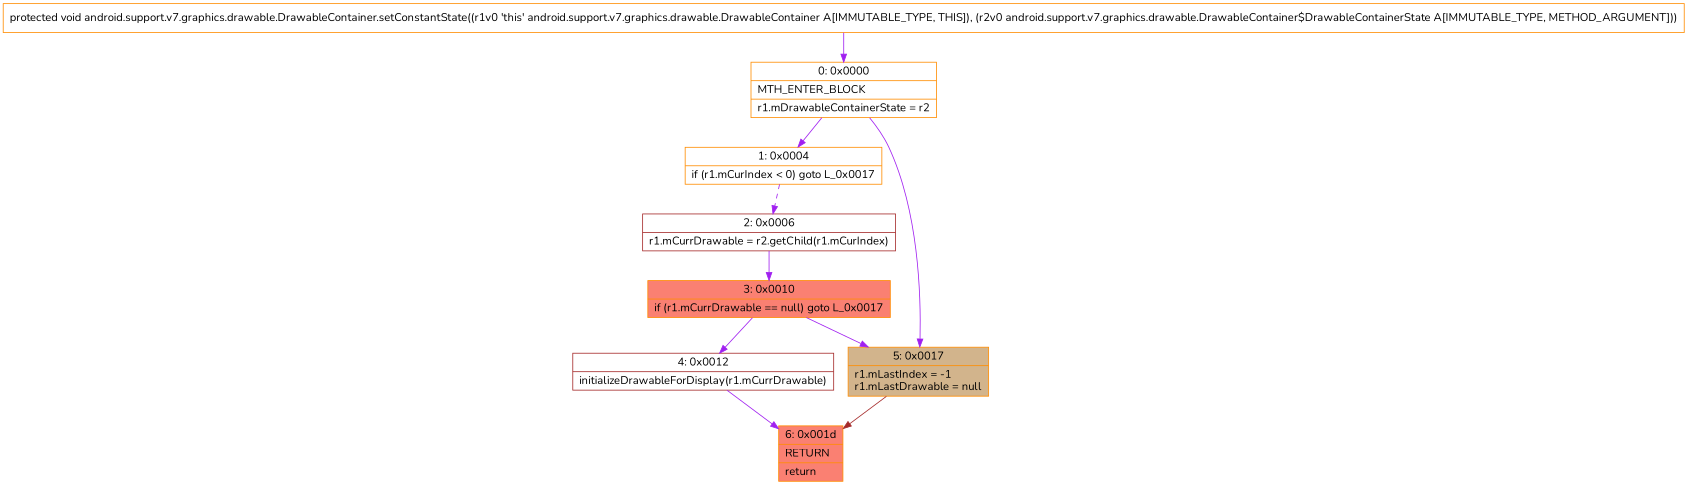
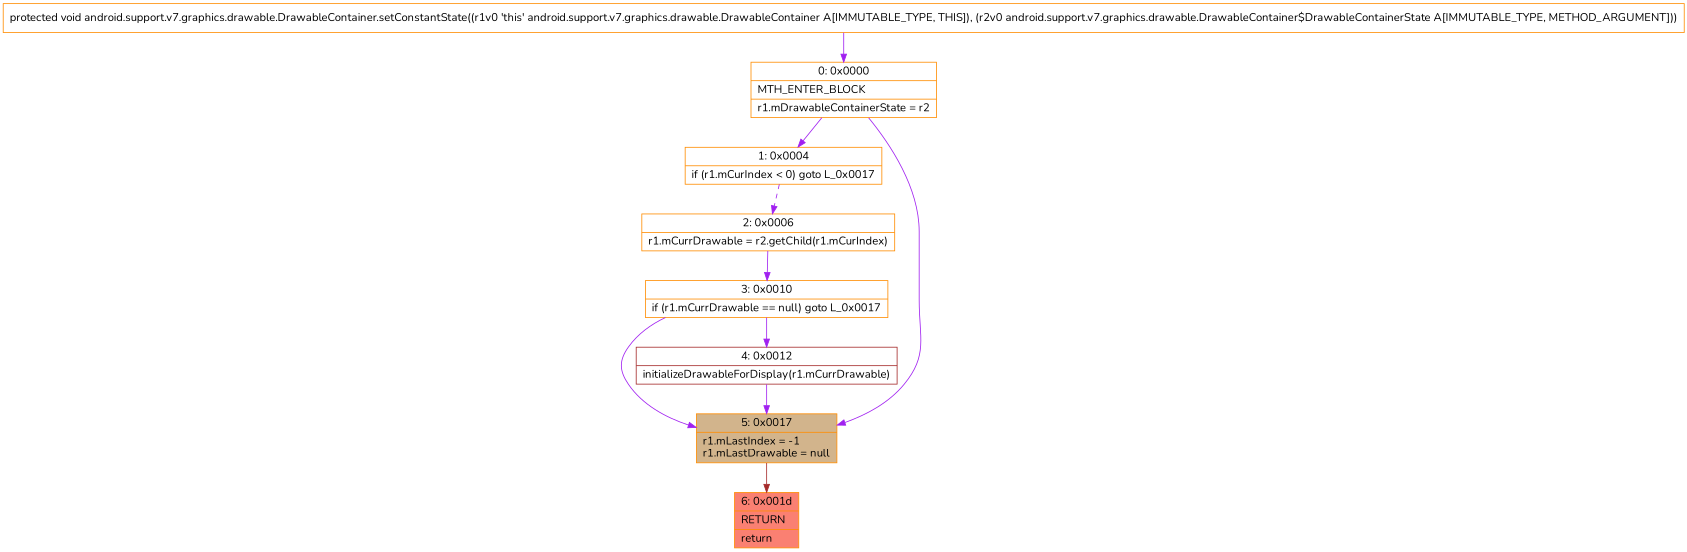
node "2: 0x0006": color brown -> darkorange
node "3: 0x0010": fillcolor salmon -> white
edge "4: 0x0012" -> "6: 0x001d": now "4: 0x0012" -> "5: 0x0017"
